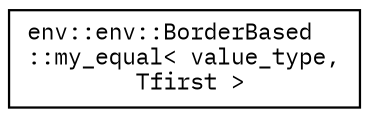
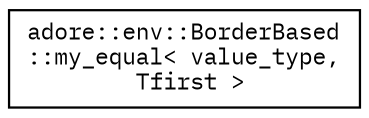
node "env::env::BorderBased ::my_equal< value_type, Tfirst >": label "env::env::BorderBased ::my_equal< value_type, Tfirst >" -> "adore::env::BorderBased ::my_equal< value_type, Tfirst >"
